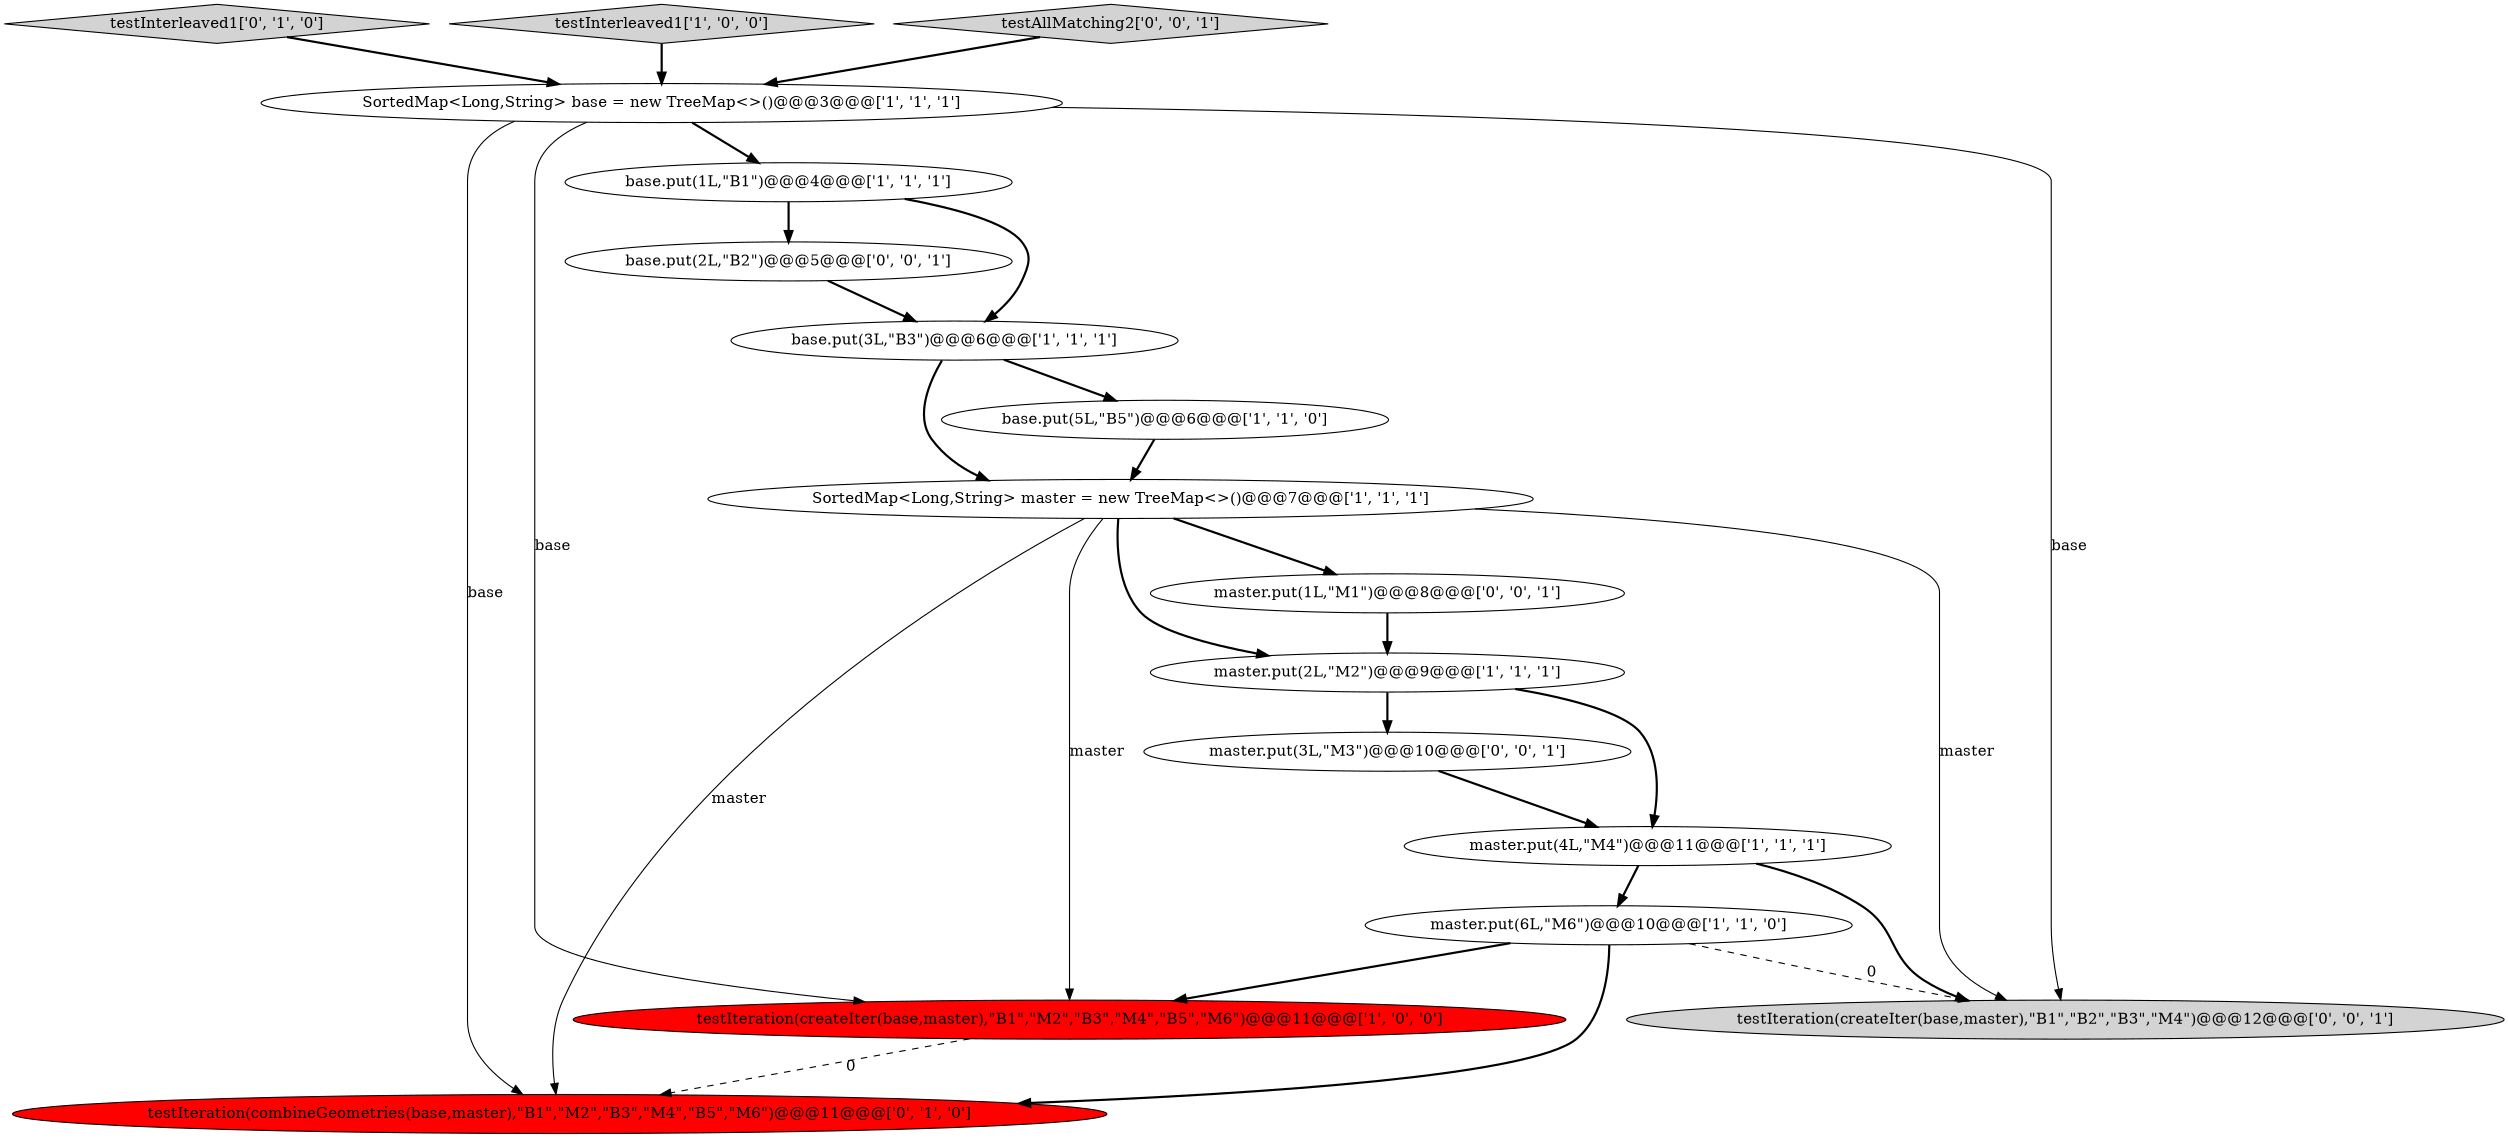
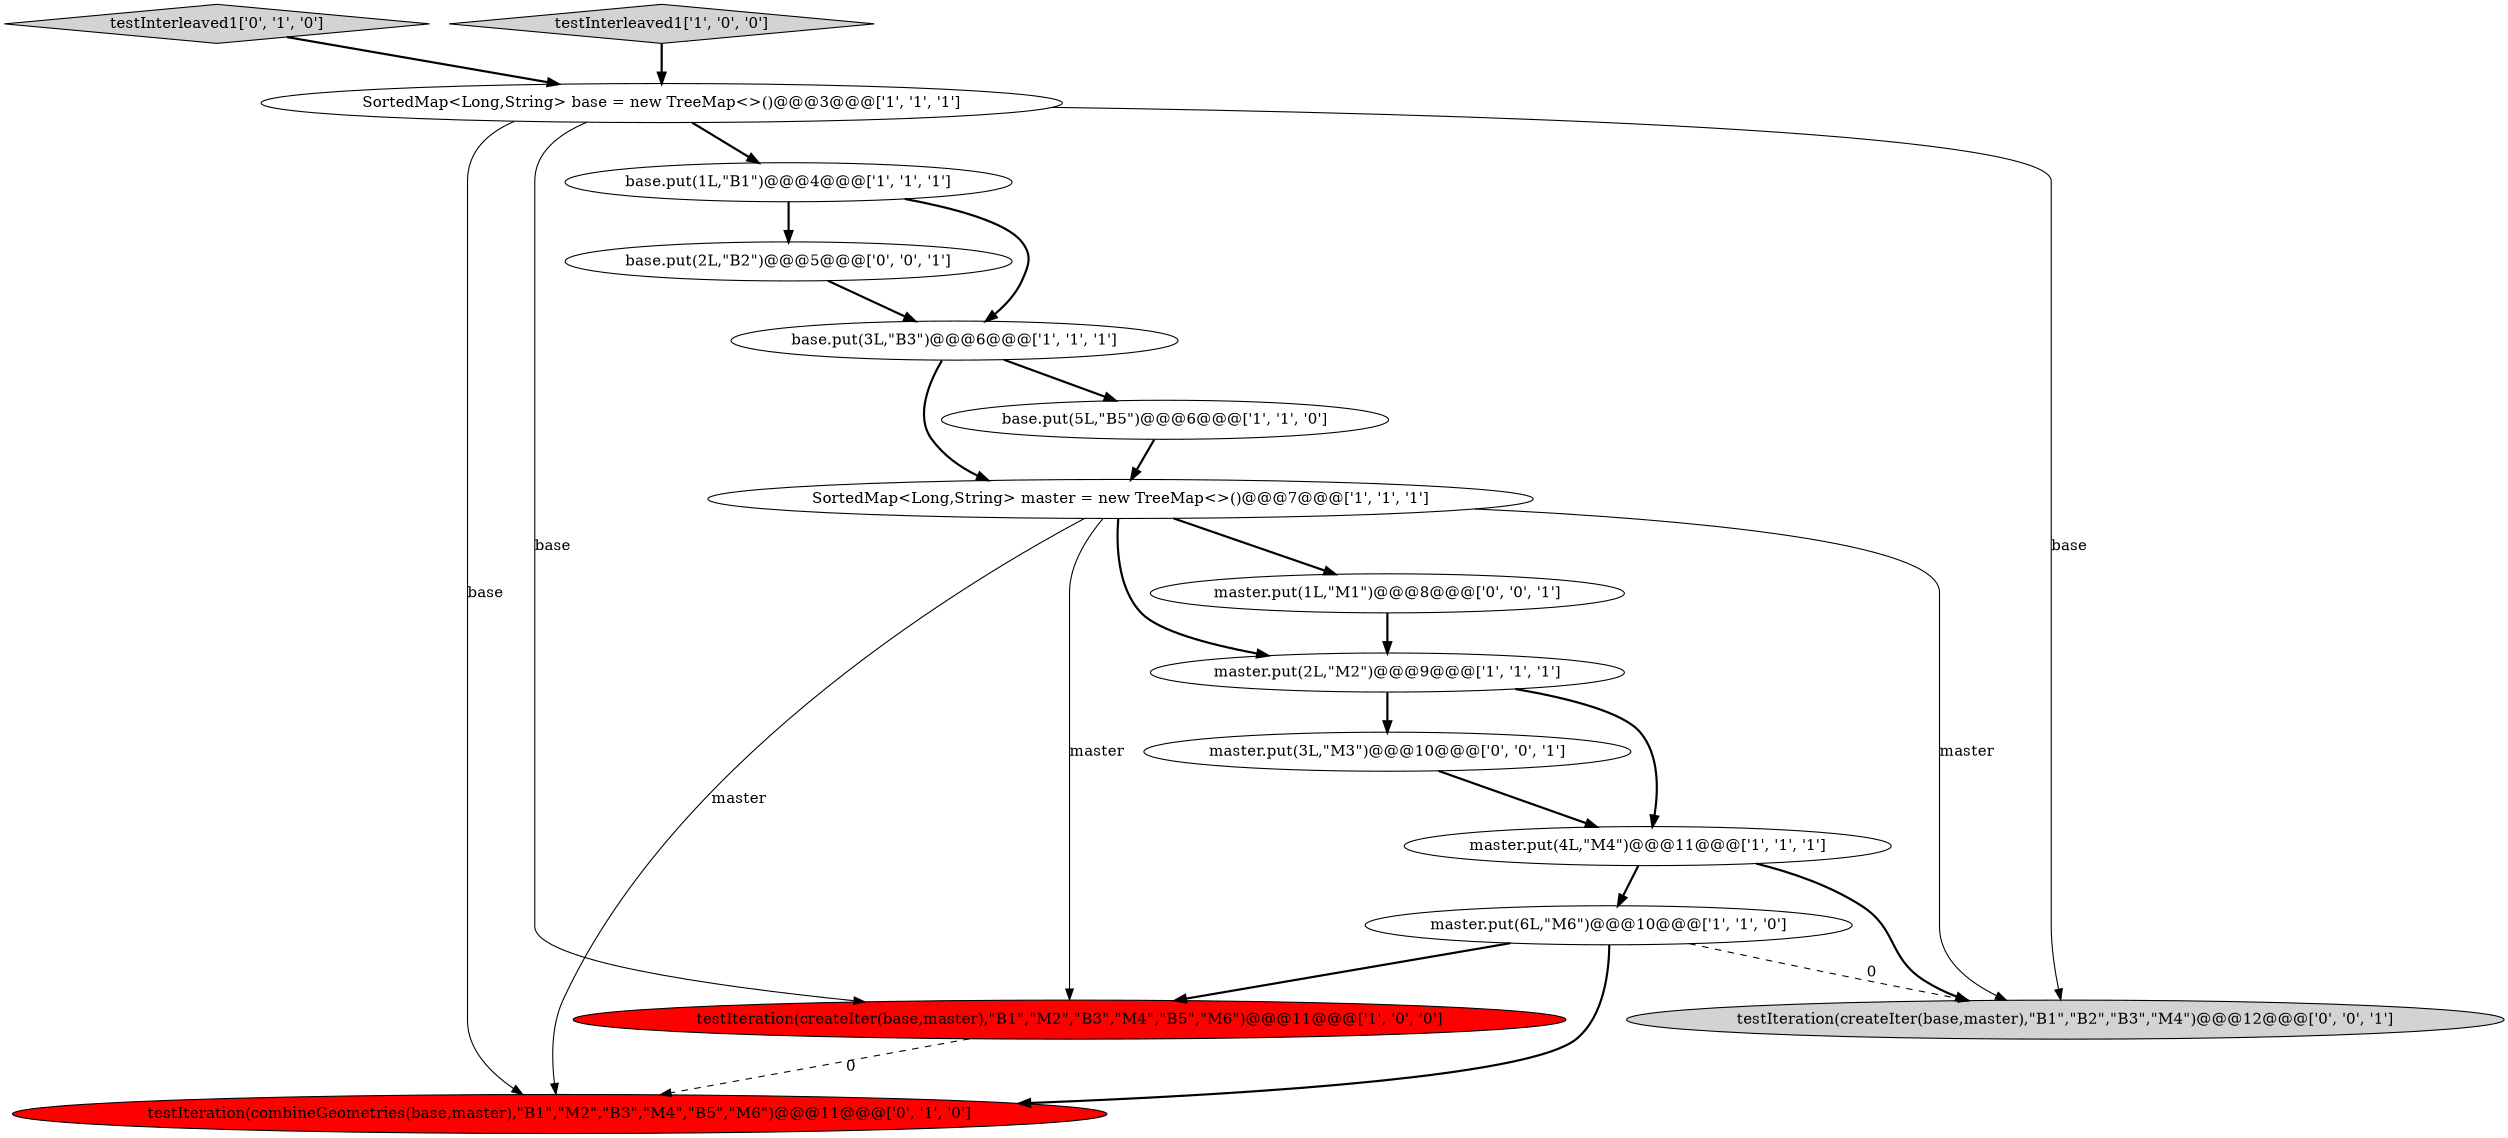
node "testAllMatching2['0', '0', '1']": removed
